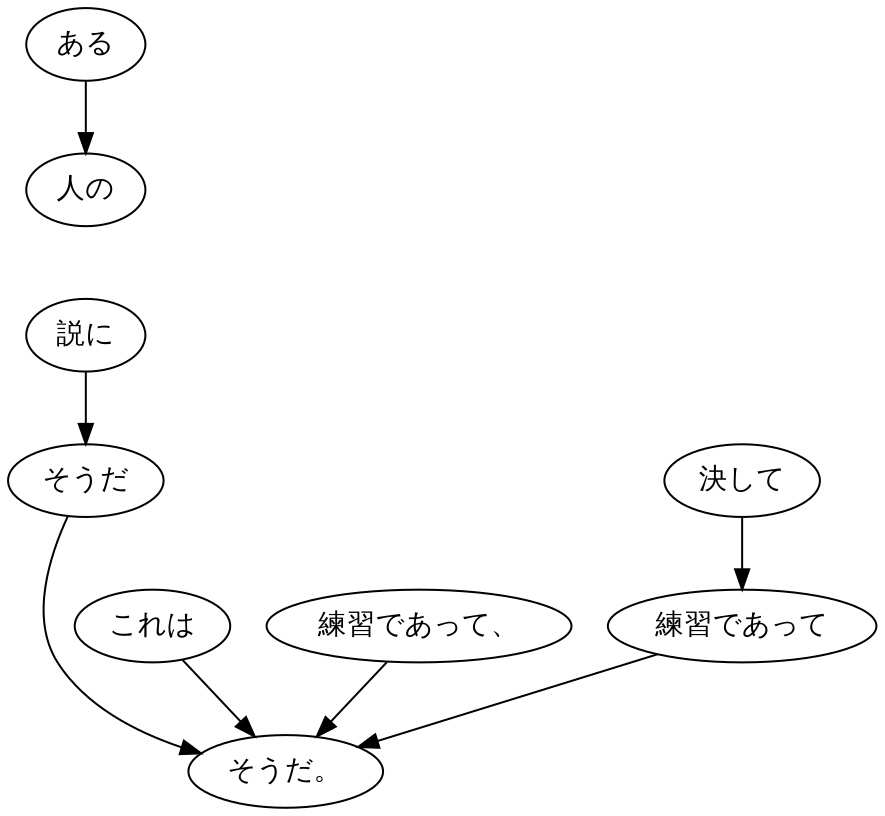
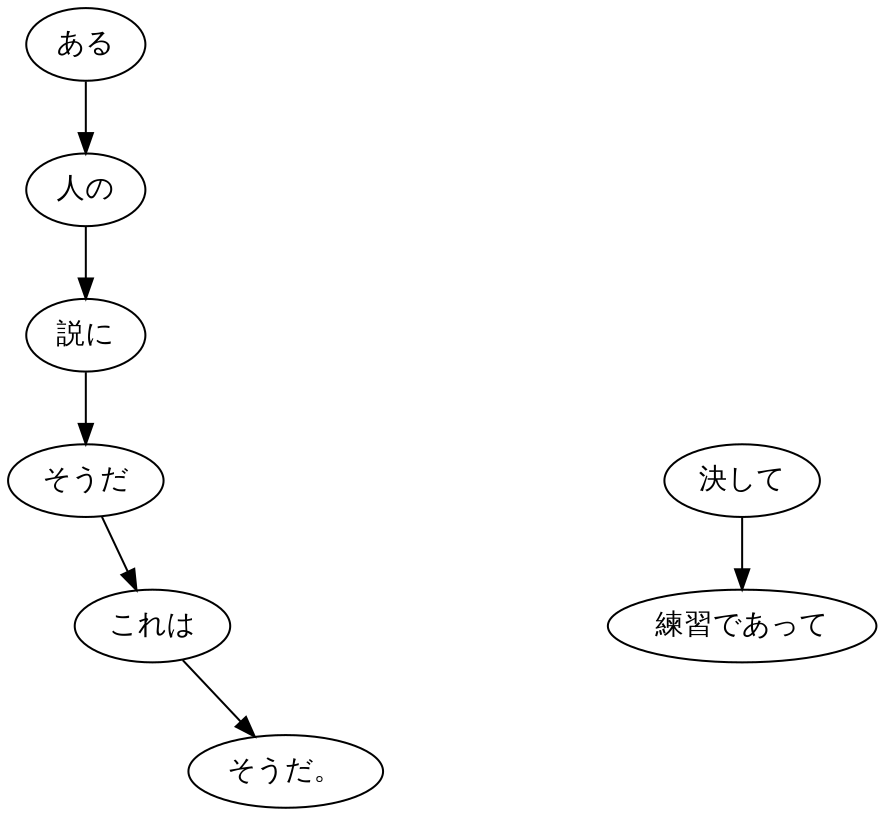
edge "人の" -> "説に": added
node "練習であって、": removed
edge "そうだ" -> "そうだ。": now "そうだ" -> "これは"
edge "練習であって" -> "そうだ。": removed
